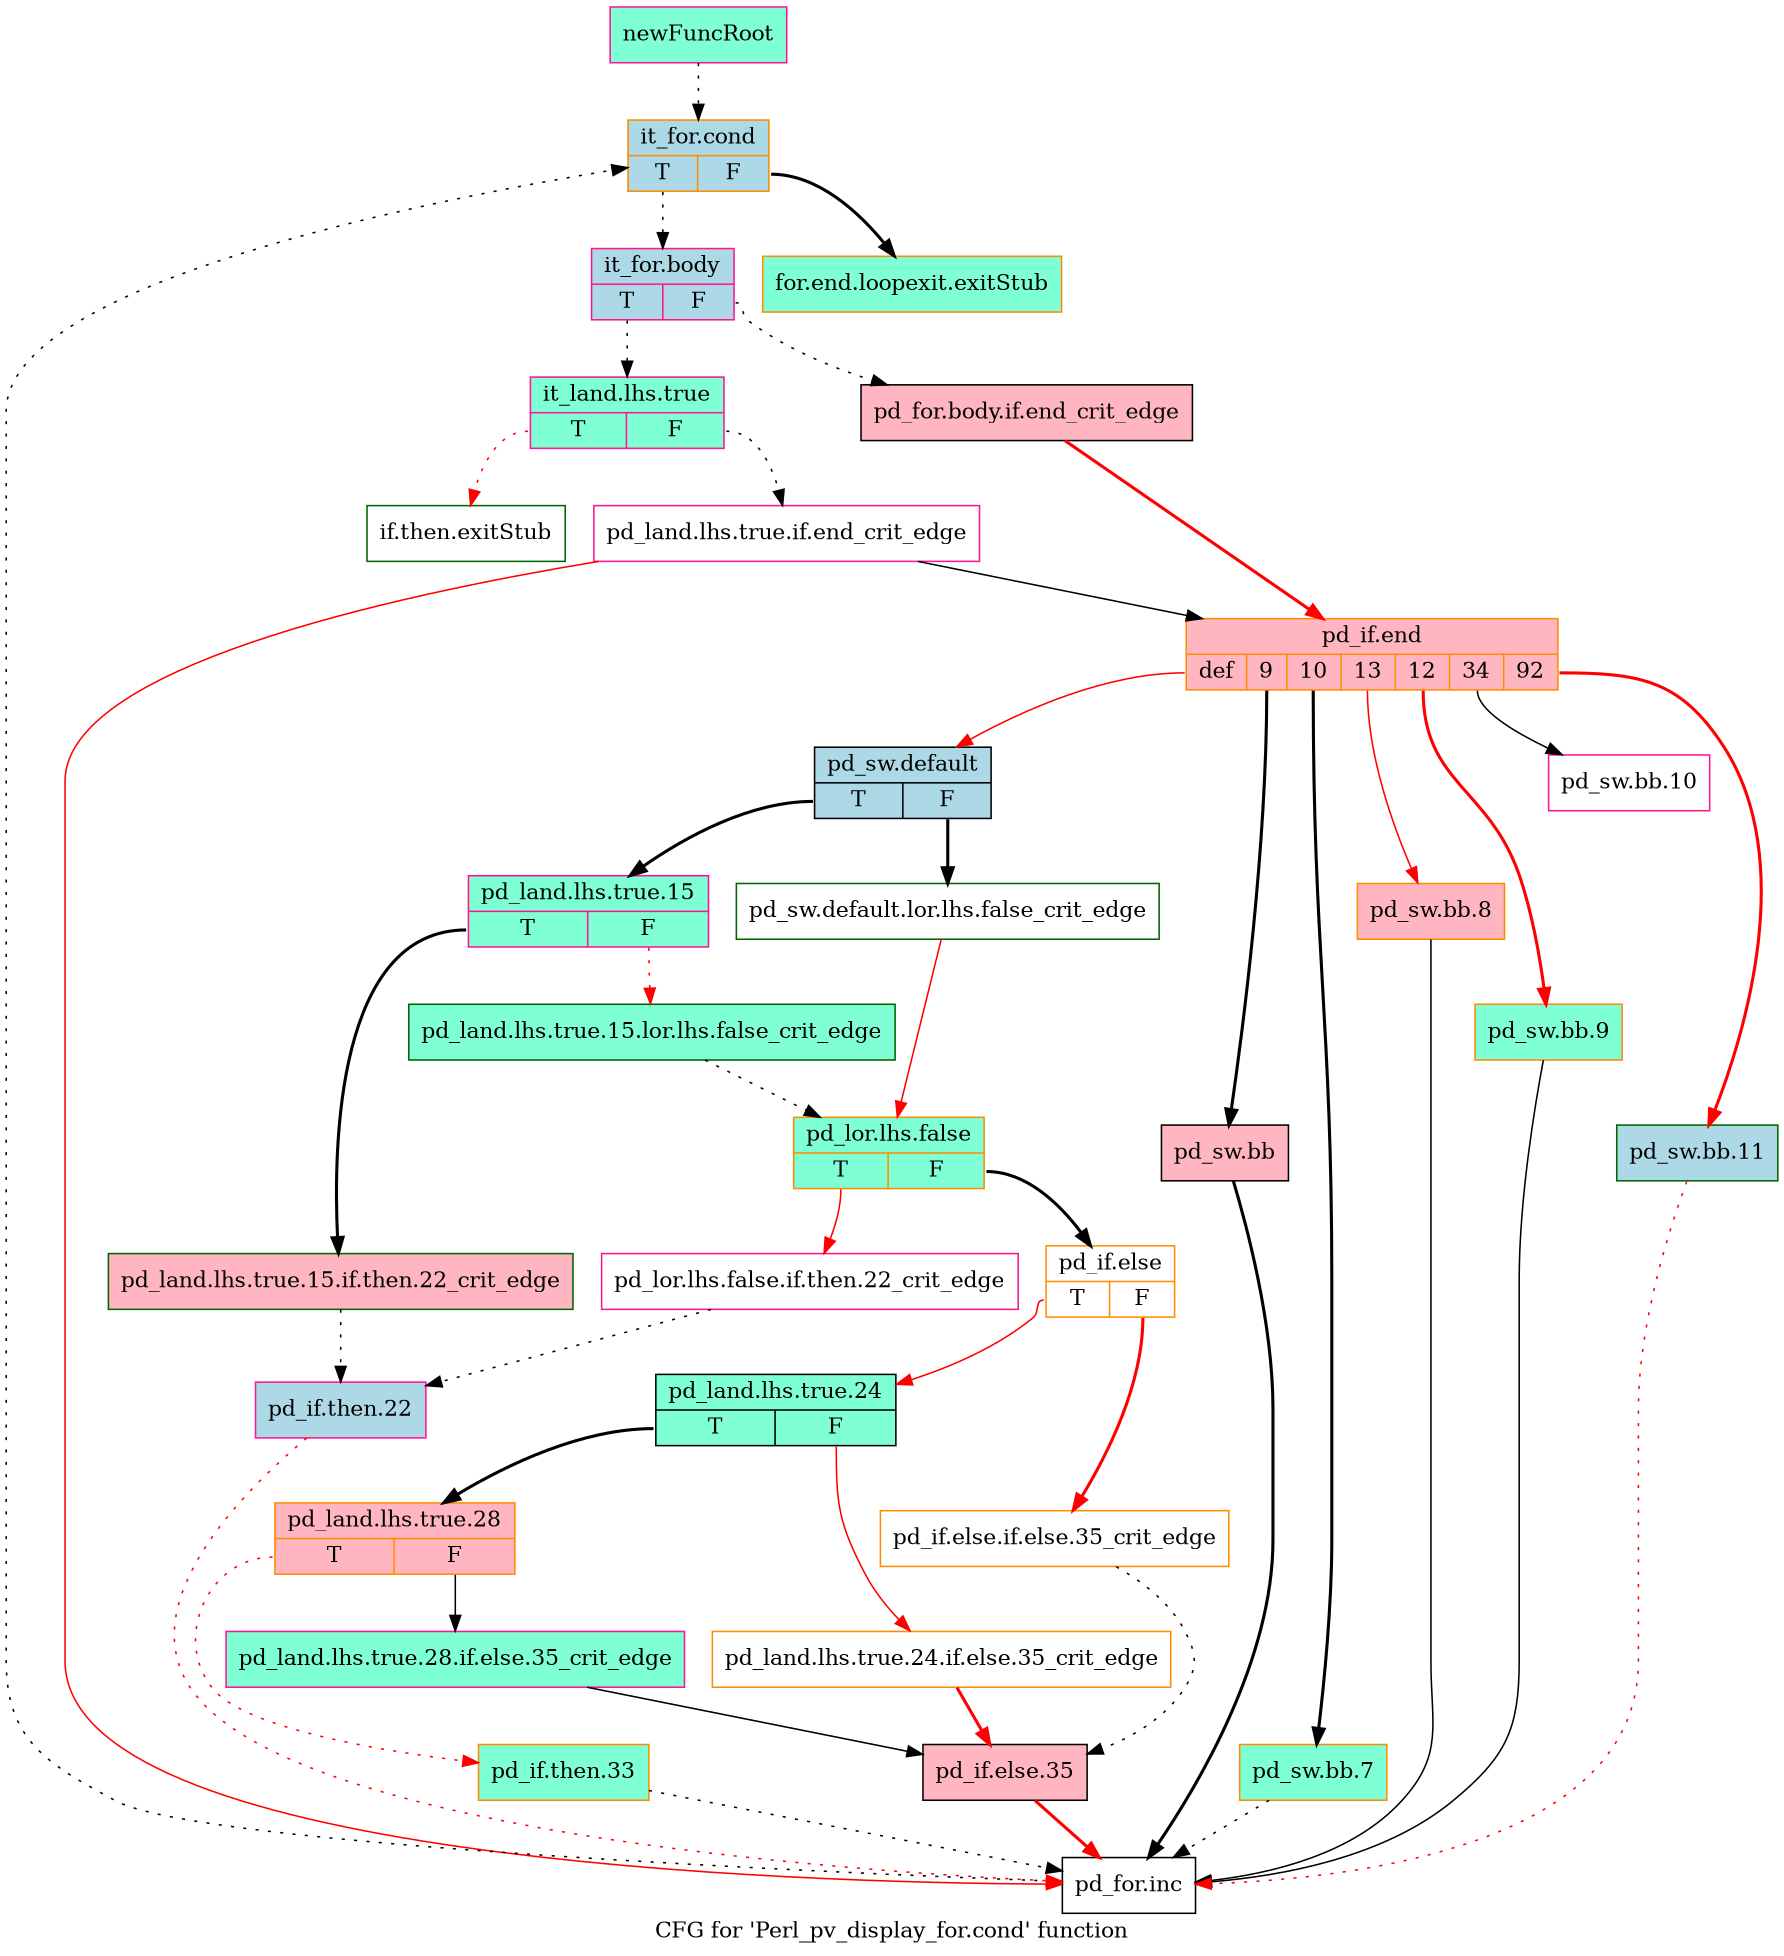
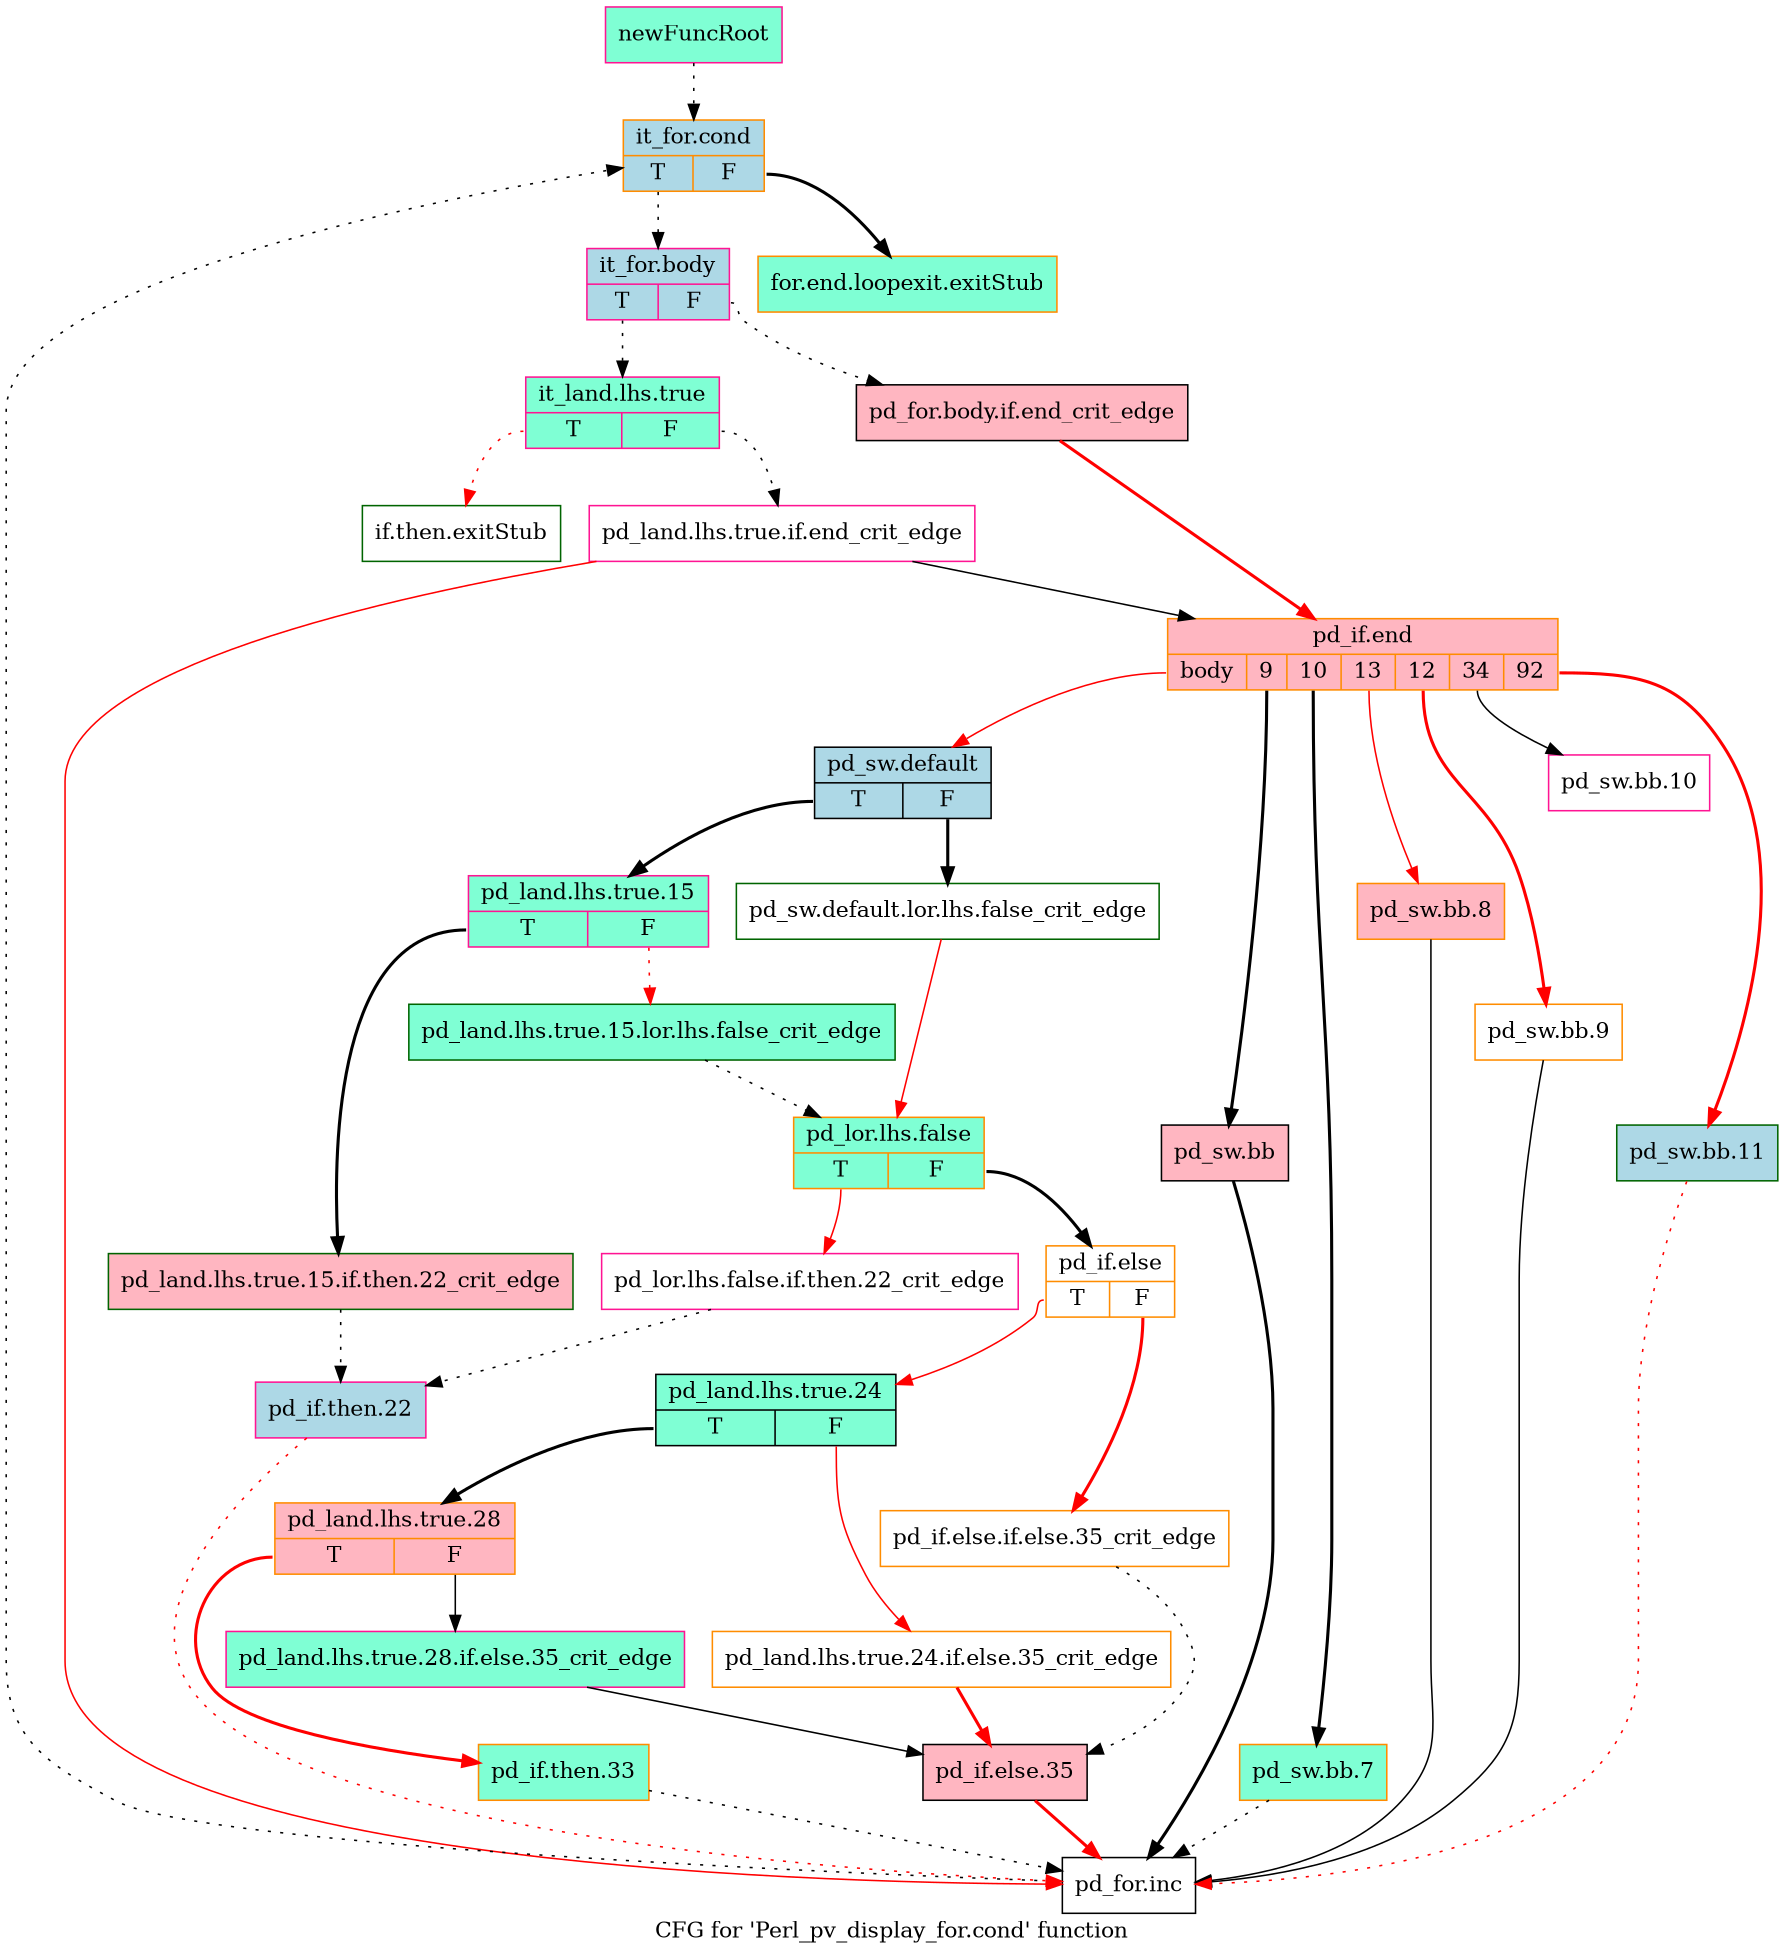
node "pd_if.end": text "def" -> "body"
node "pd_sw.bb.9": fillcolor aquamarine -> white
edge "pd_land.lhs.true.28" -> "pd_if.then.33": style dotted -> bold
